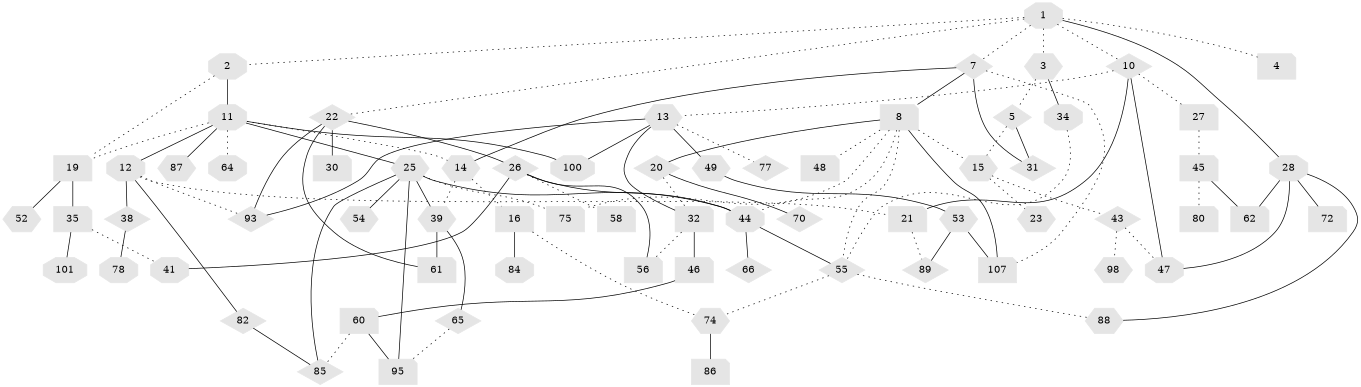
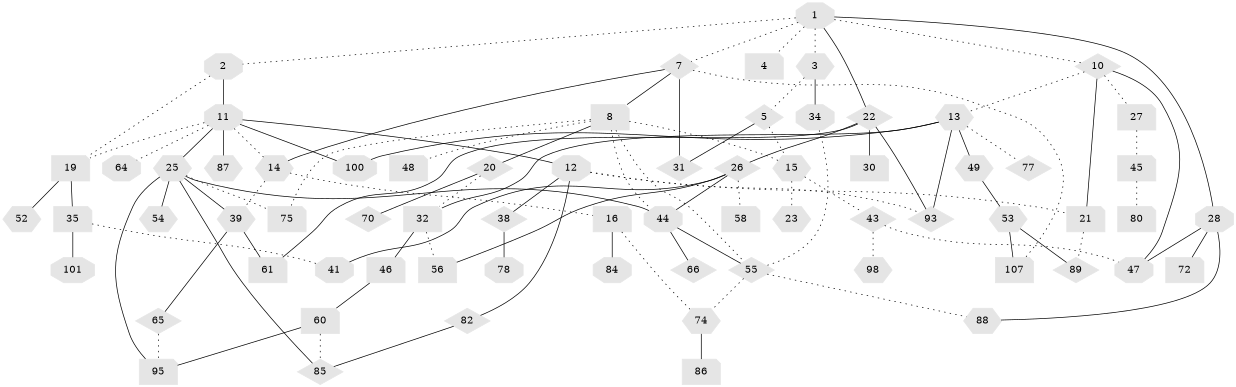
edge "1" -- "22": style dotted -> solid
edge "8" -- "107": removed
node "62": removed
